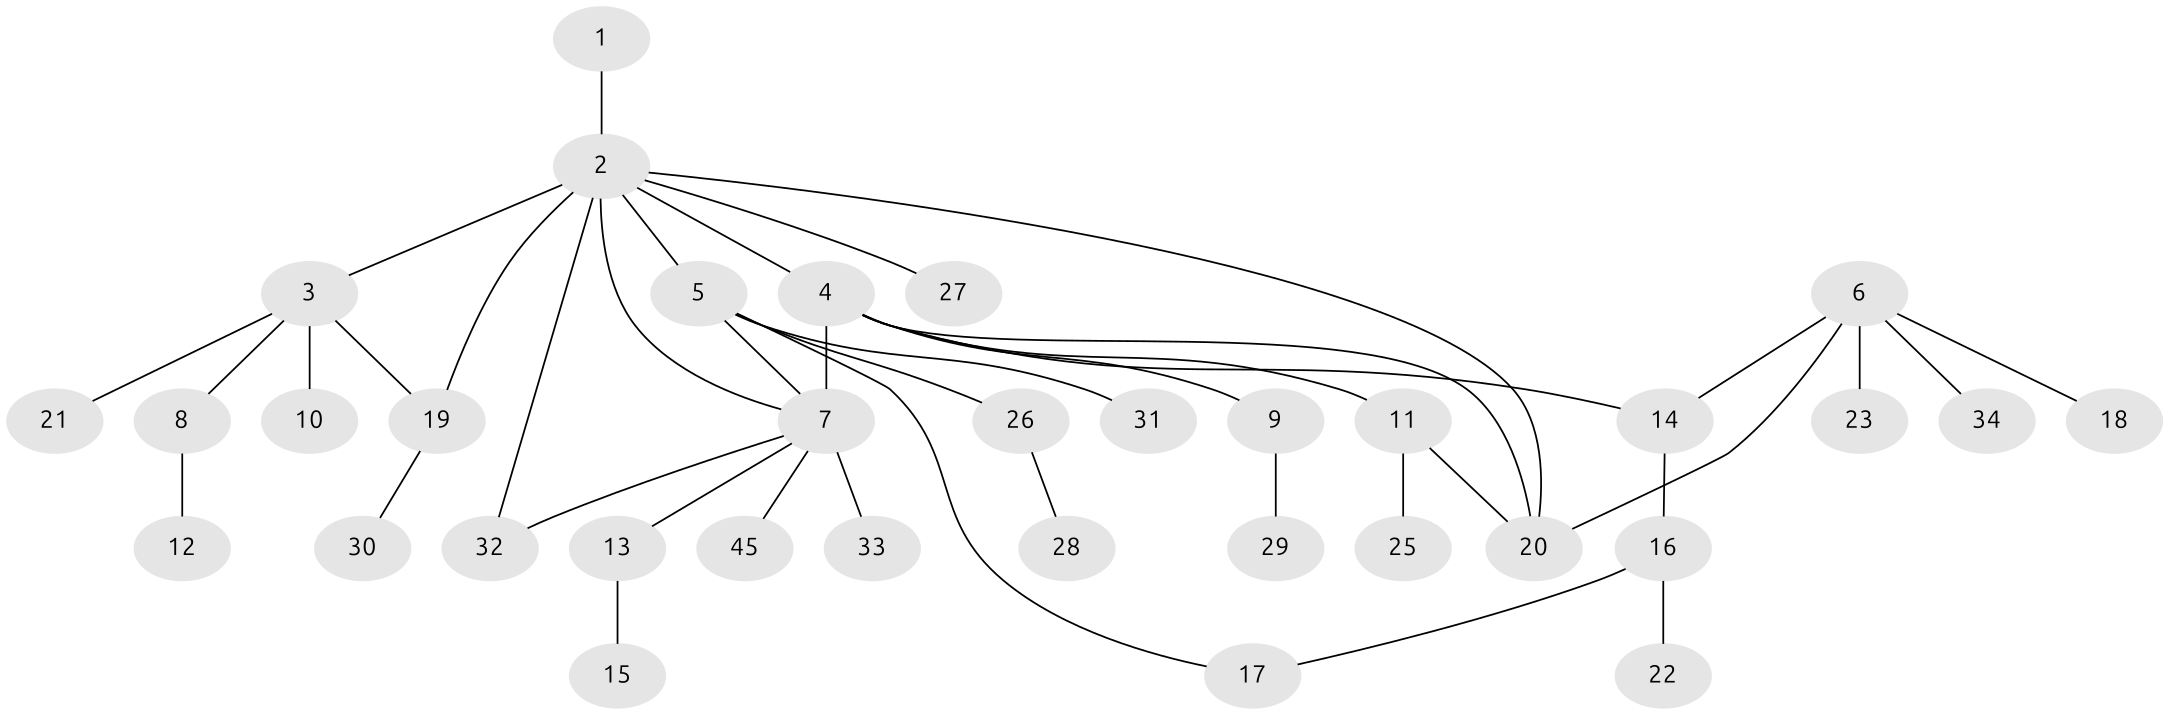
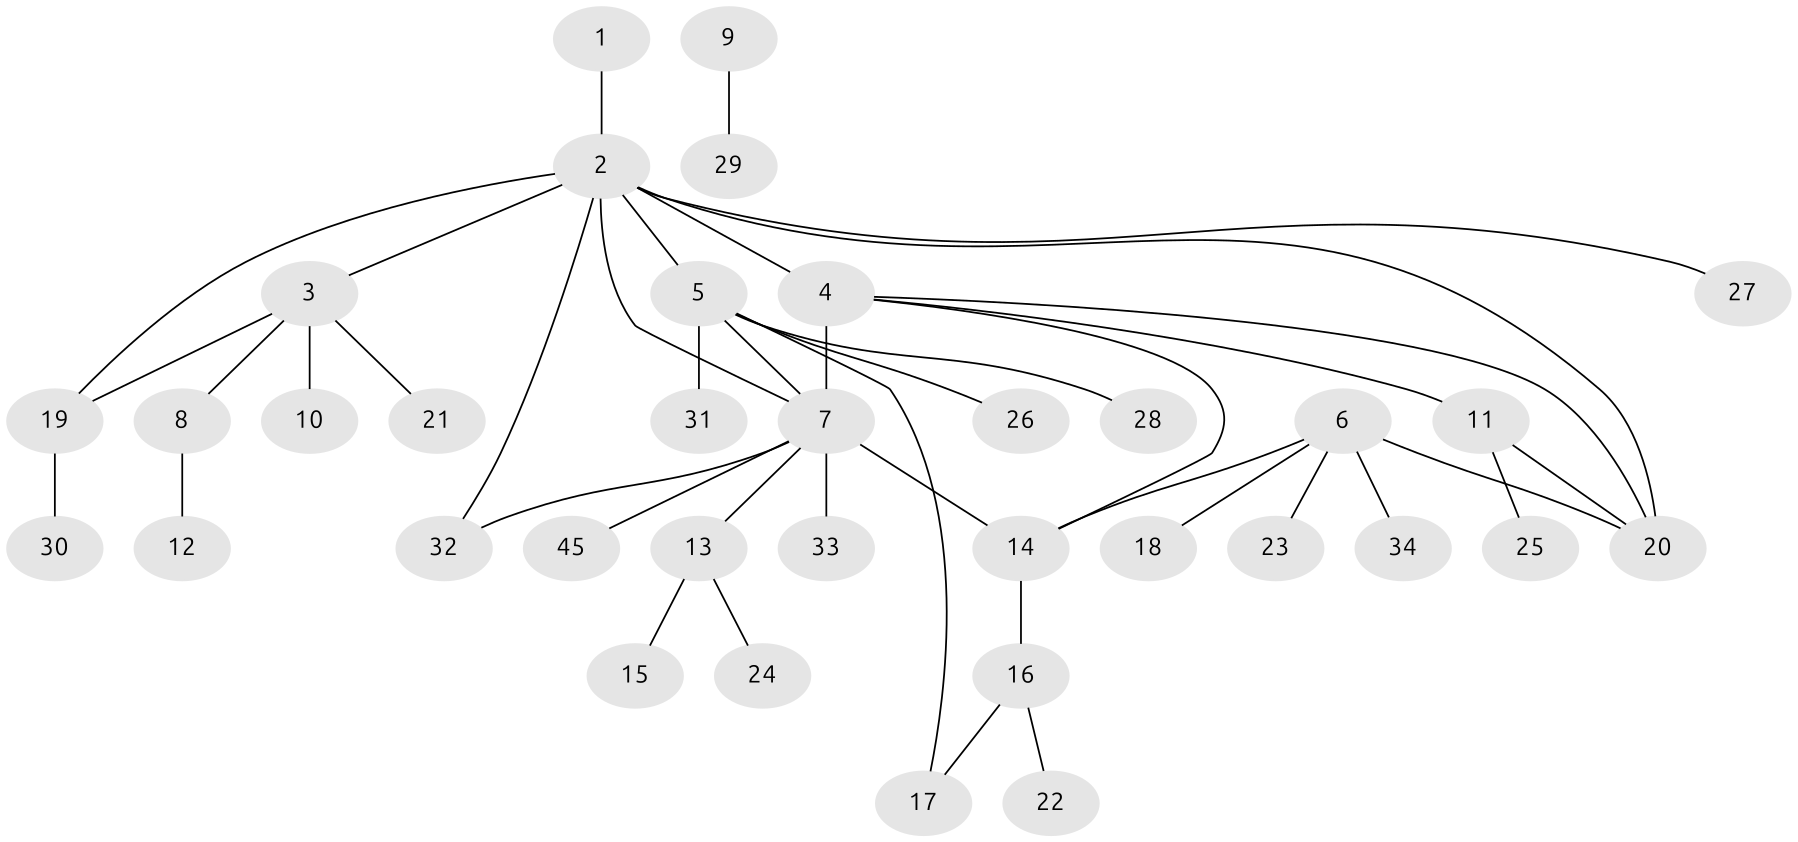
edge "4" -- "9": removed
edge "7" -- "14": added
edge "26" -- "28": now "5" -- "28"
node "24": added
